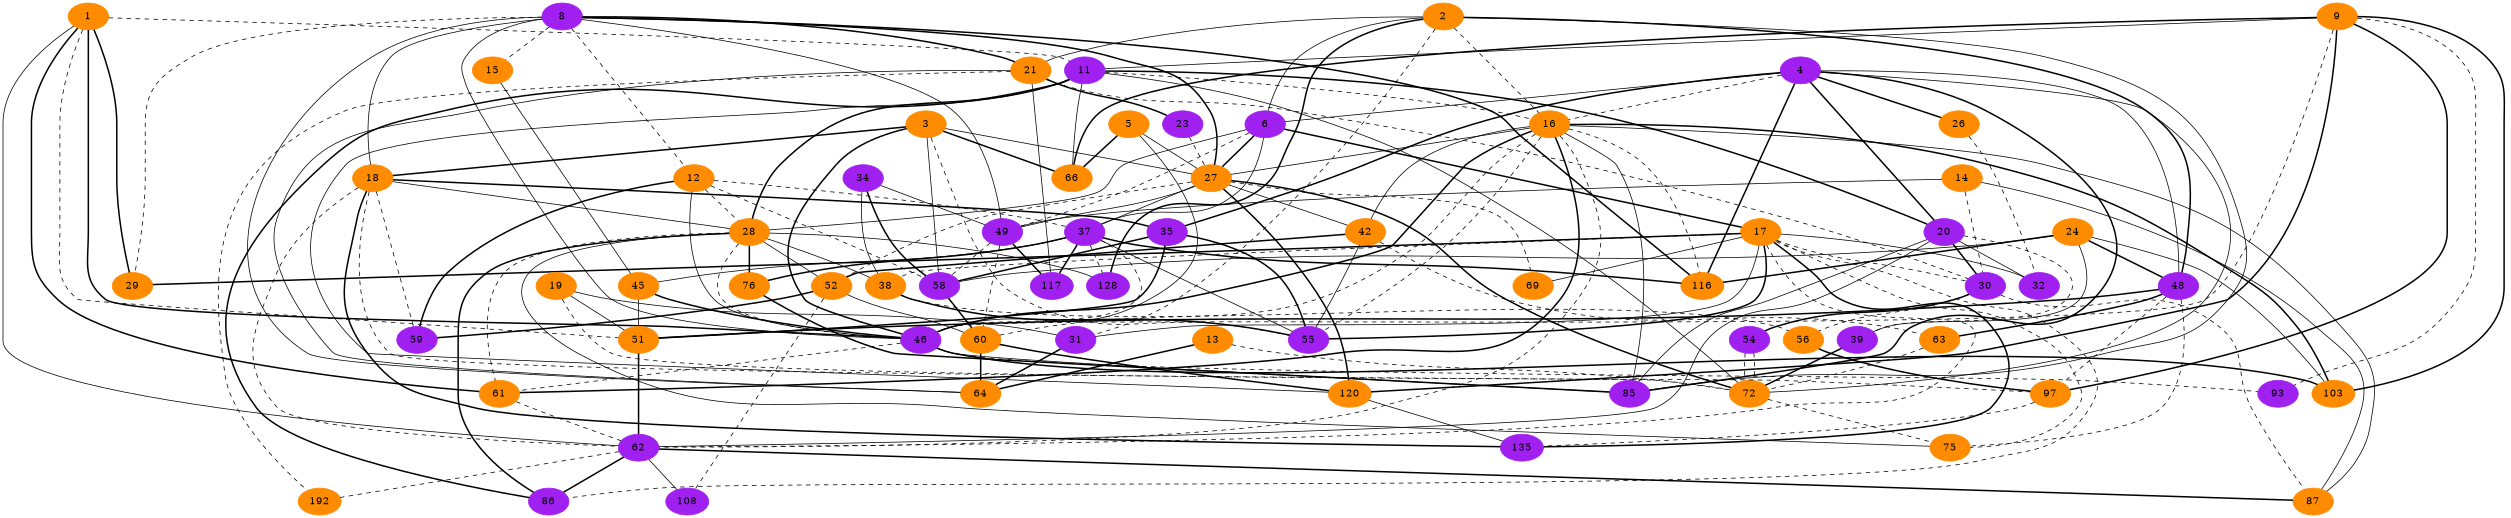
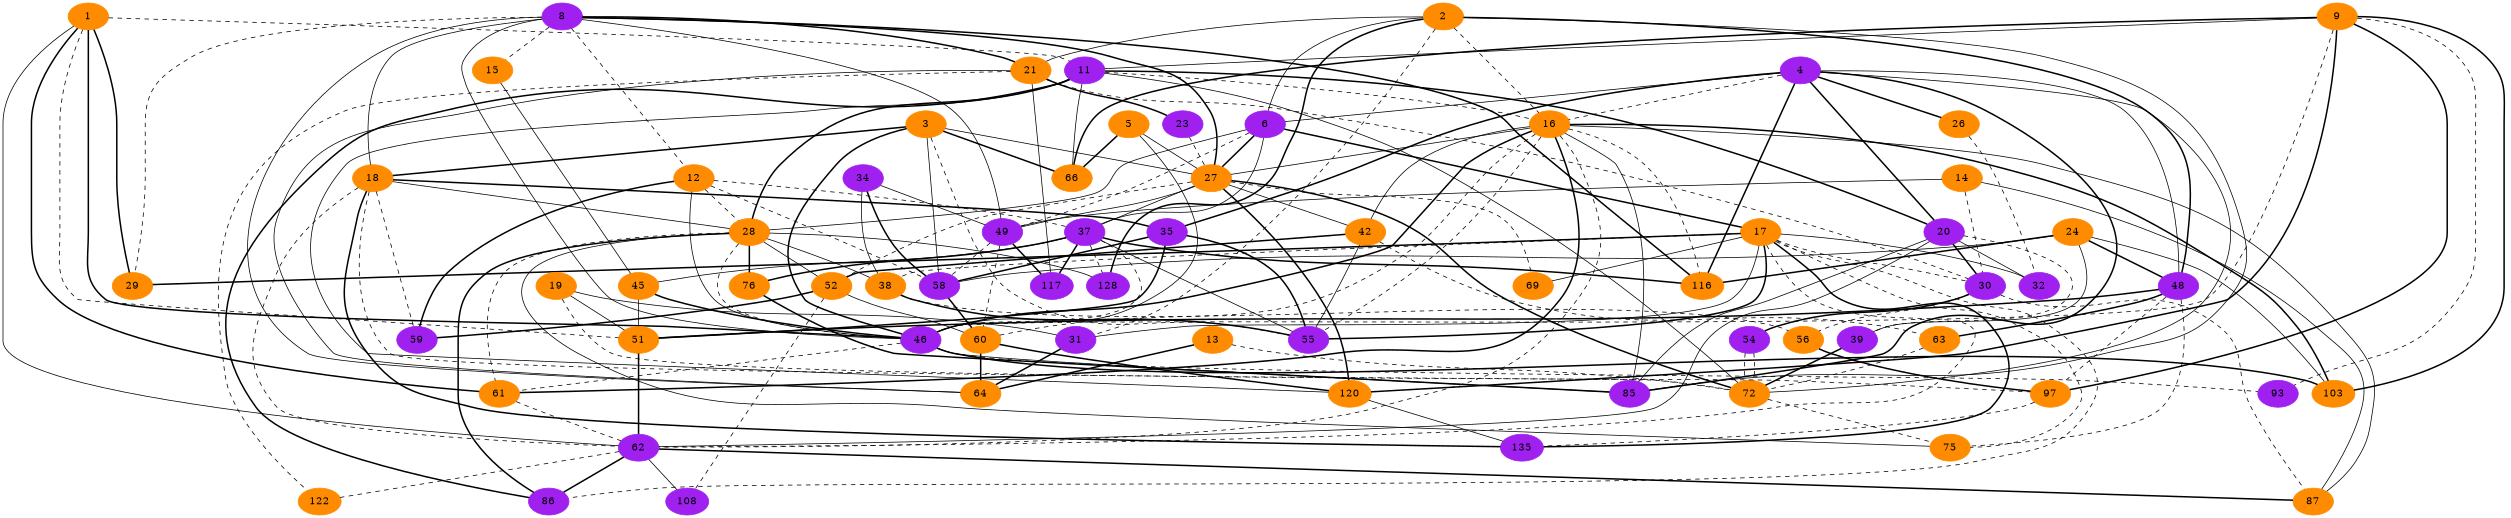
node "192": label "192" -> "122"
